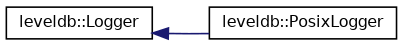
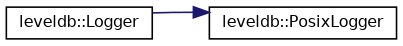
edge "leveldb::PosixLogger" -> "leveldb::Logger": reversed
